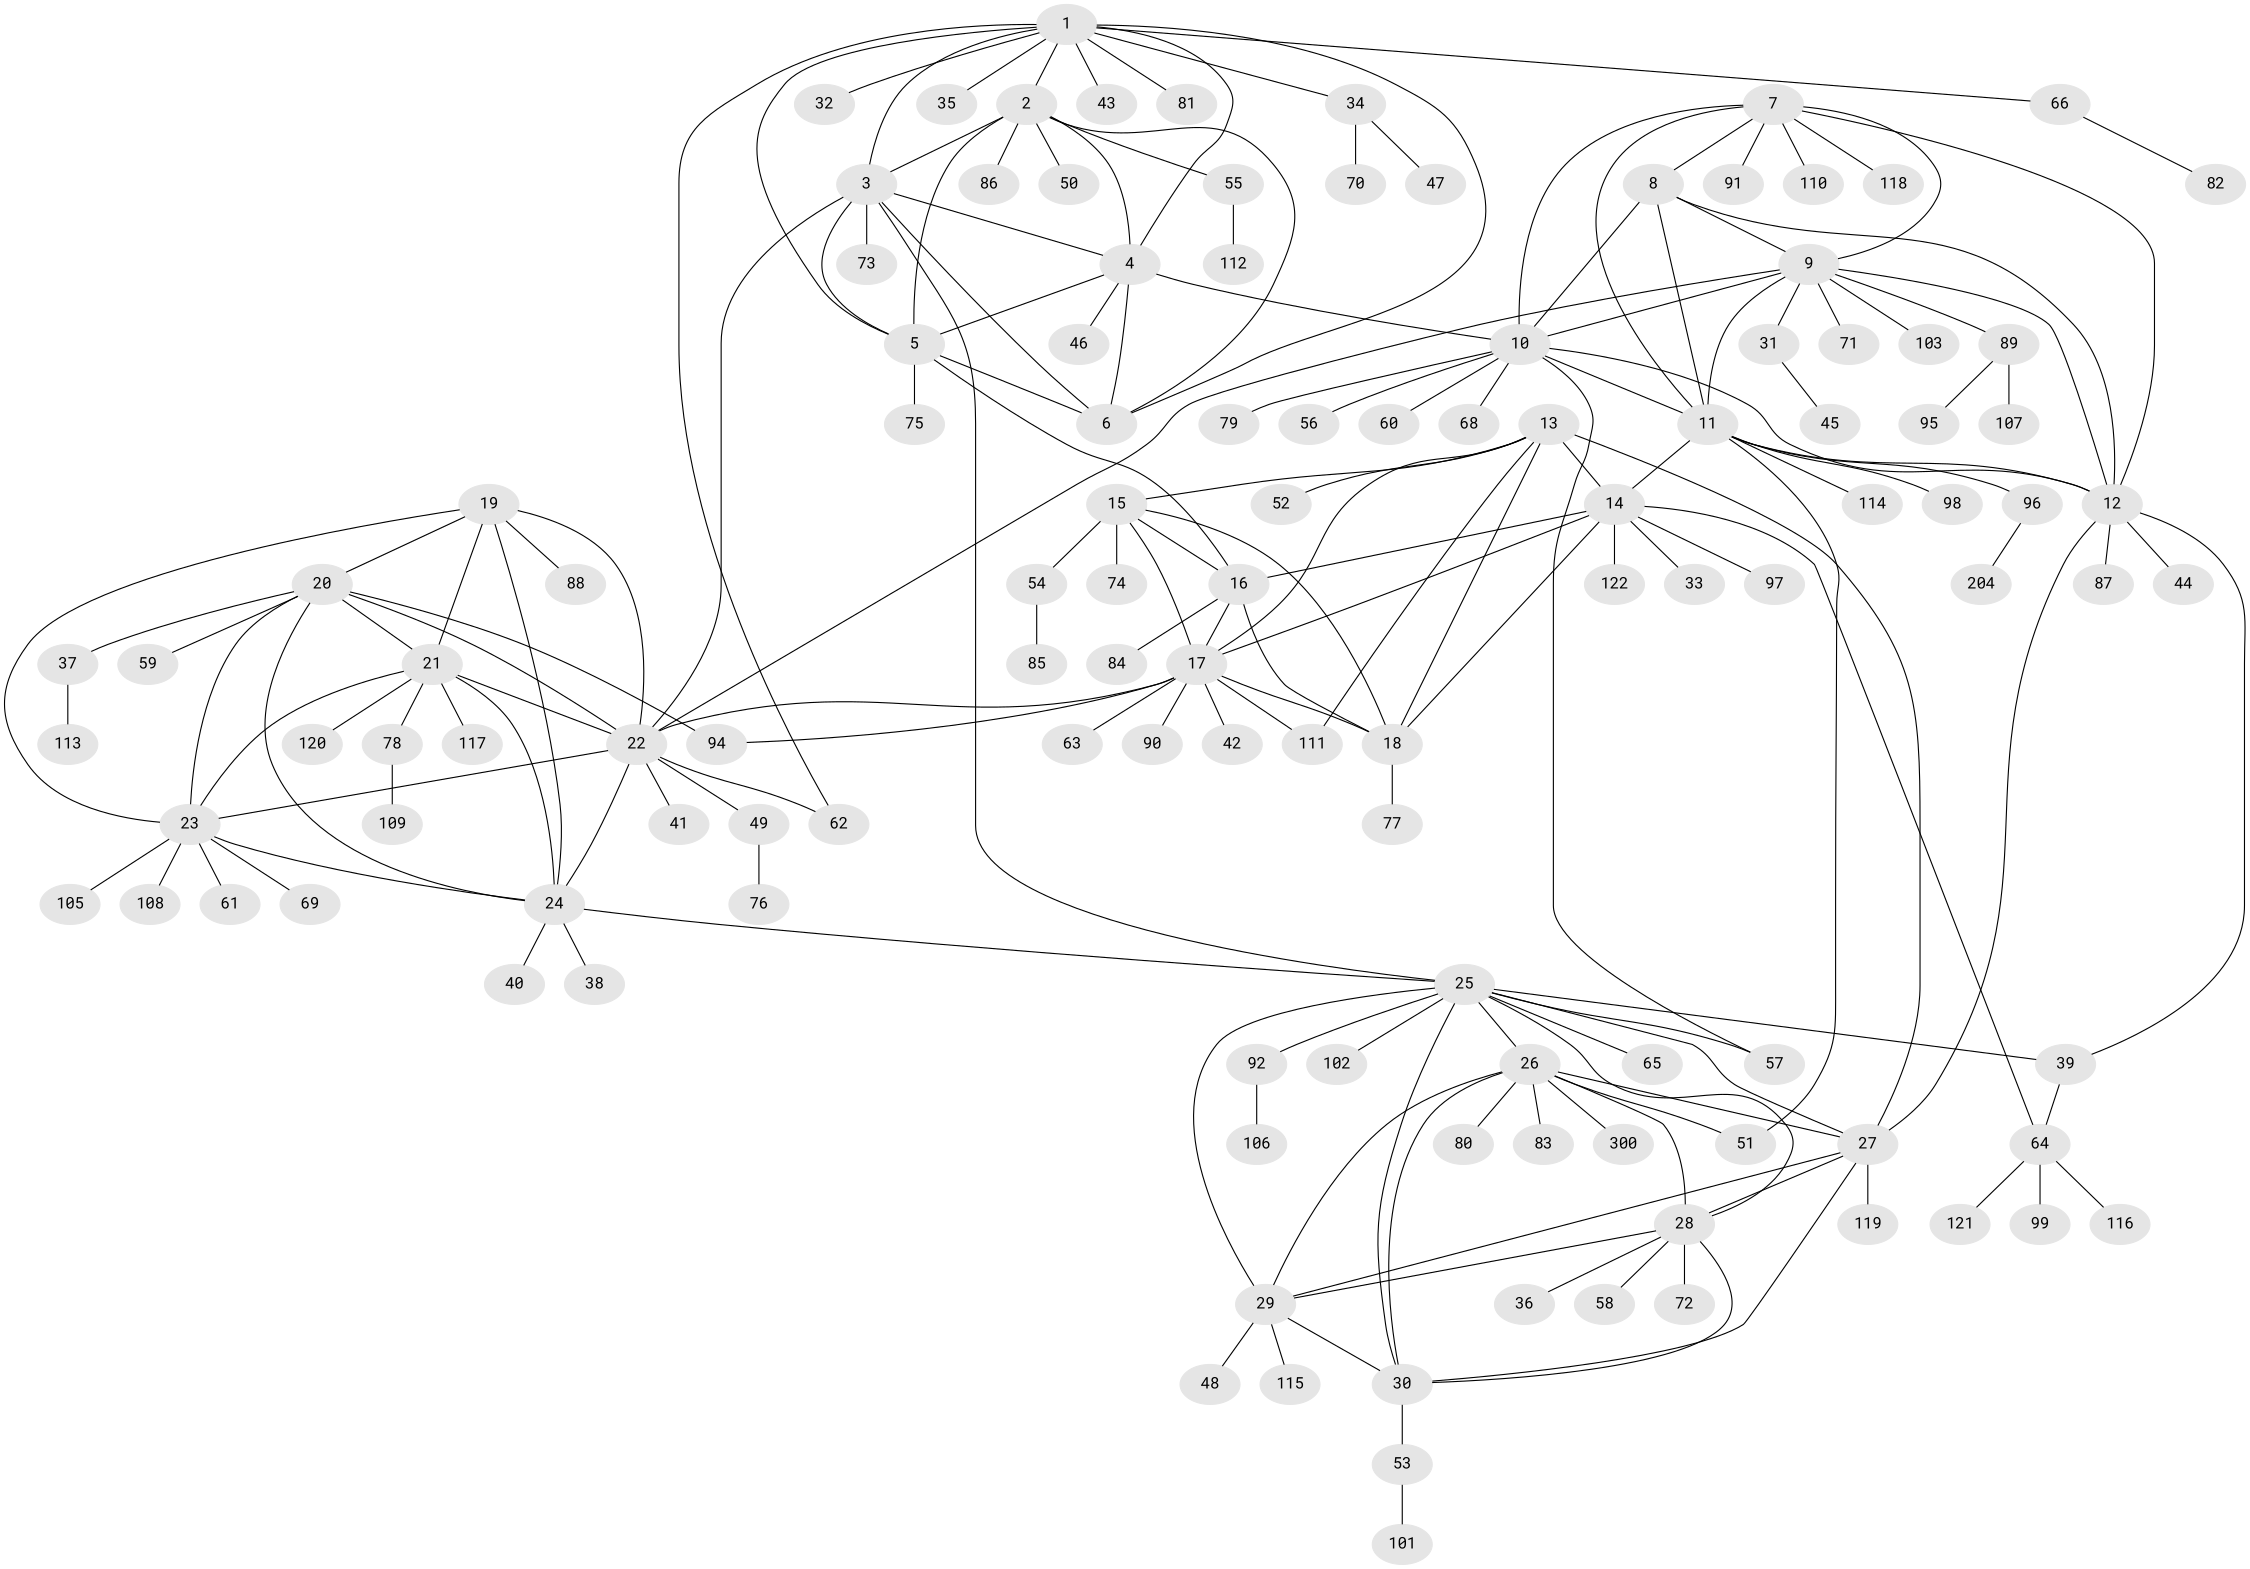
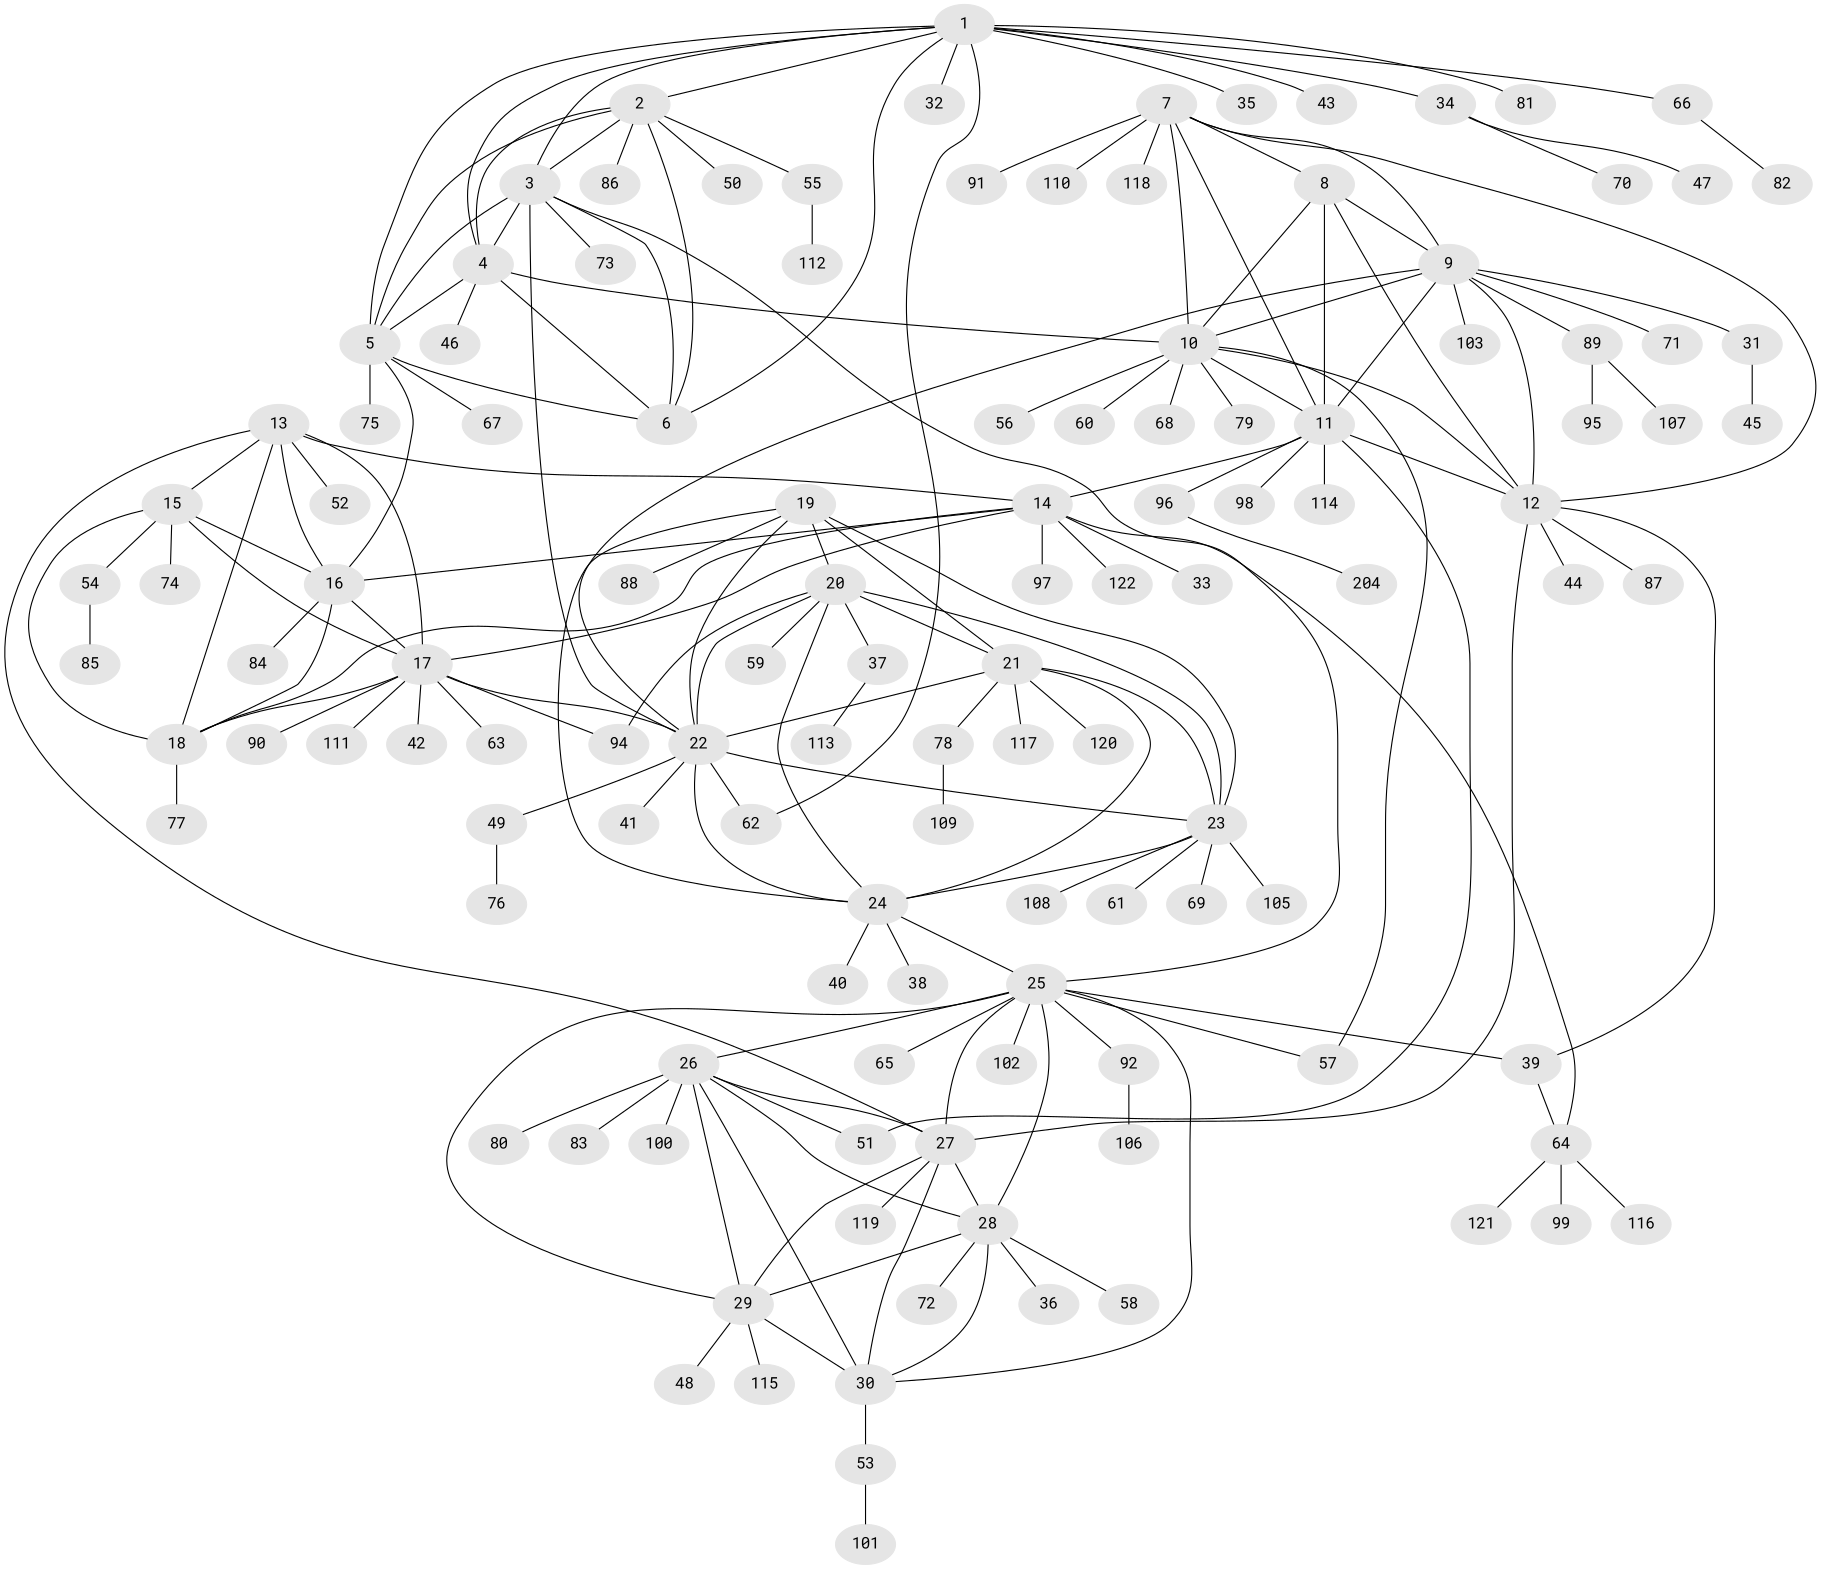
node "67": added
edge "13" -- "111": now "13" -- "16"
node "300": label "300" -> "100"
